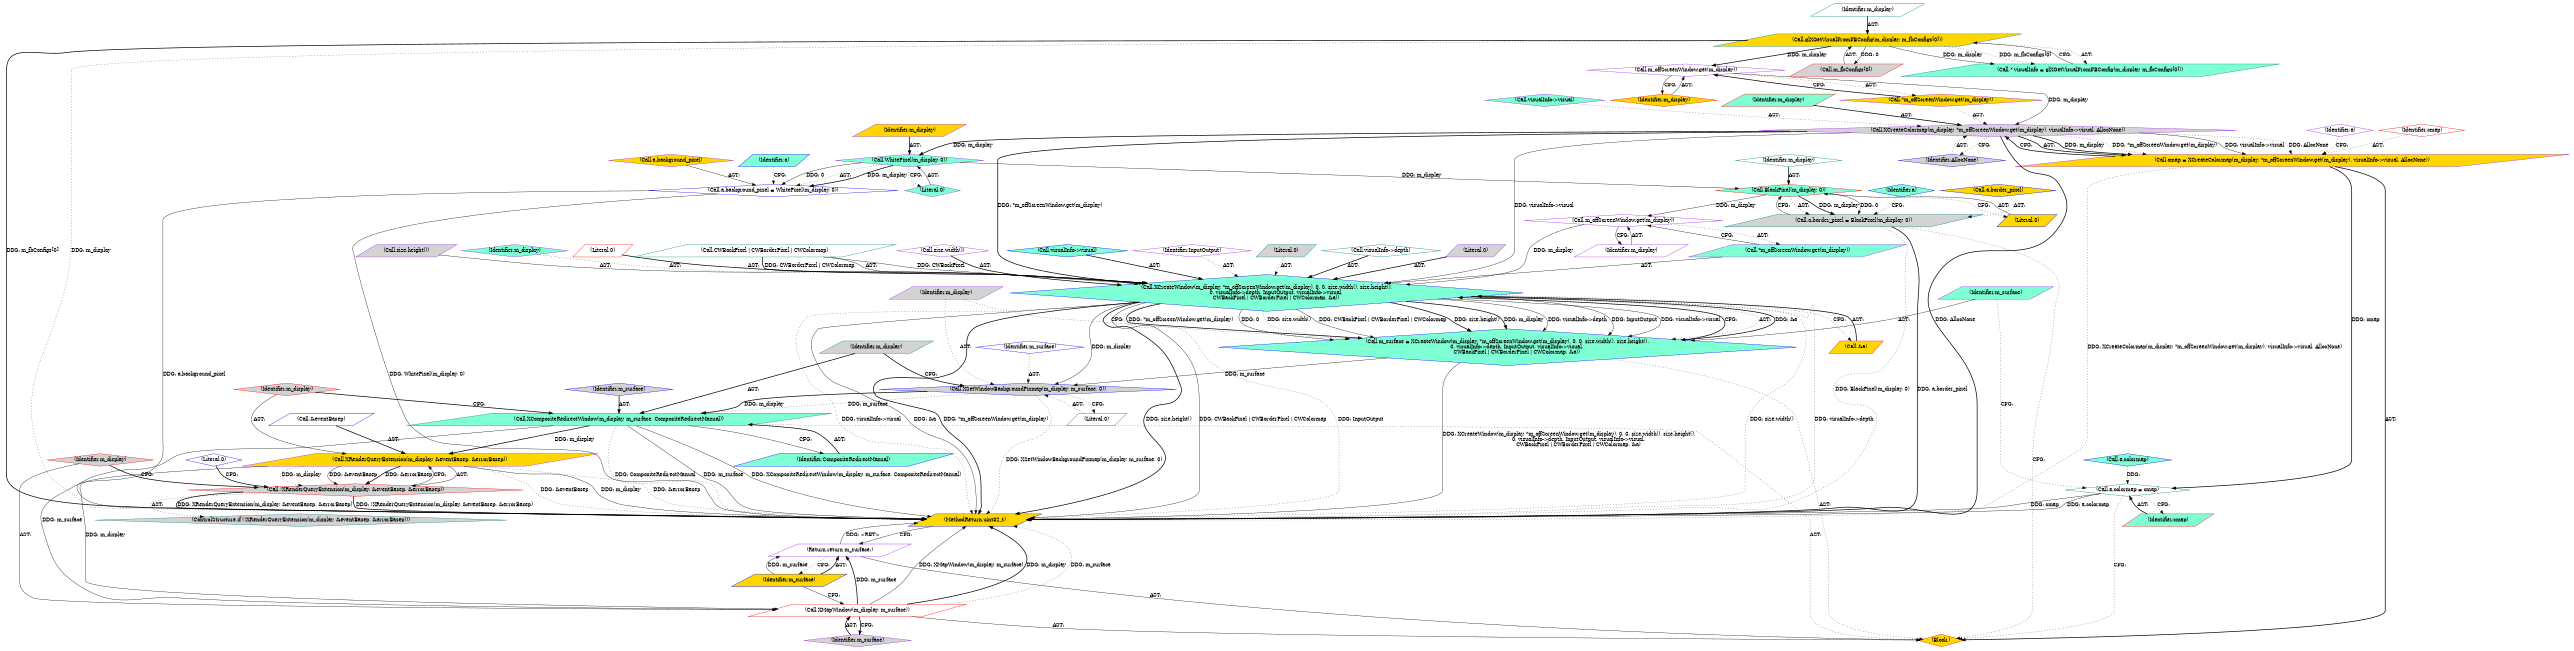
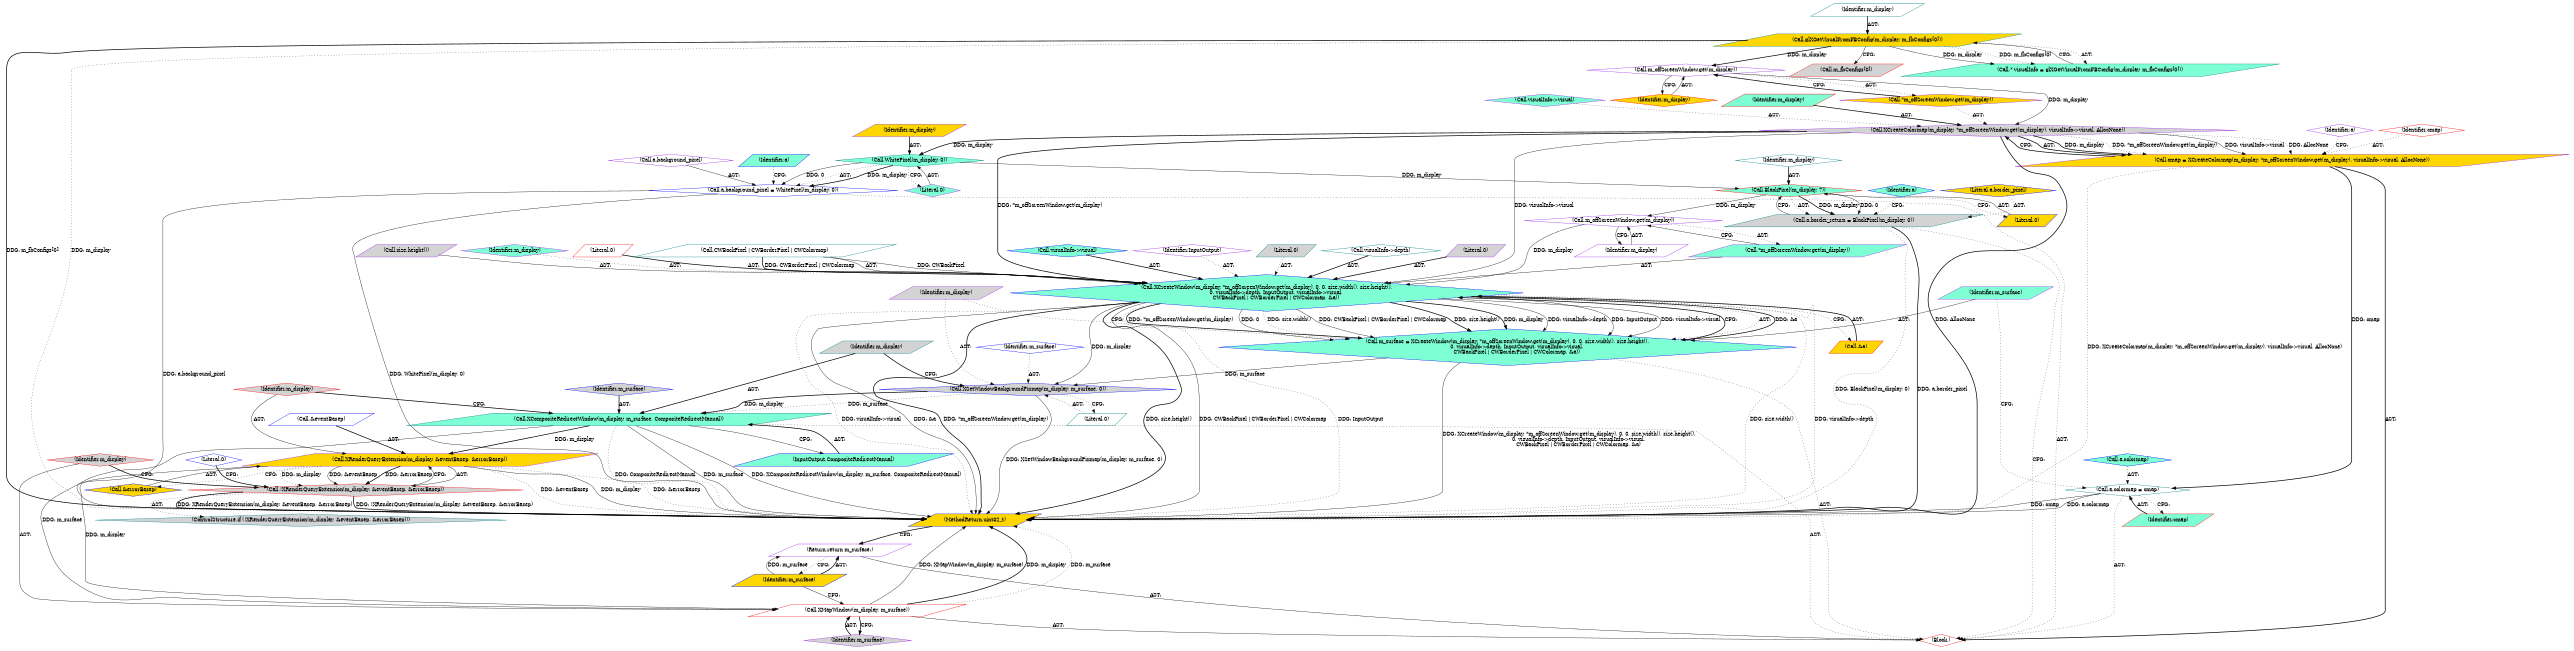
edge "(Call,m_fbConfigs[0])" -> "(Call,glXGetVisualFromFBConfig(m_display, m_fbConfigs[0]))": removed, label "AST:"
edge "(Call,glXGetVisualFromFBConfig(m_display, m_fbConfigs[0]))" -> "(Call,m_fbConfigs[0])": label "DDG: 0" -> "CFG: "
node "(Call,a.background_pixel)": fillcolor gold -> white
node "(Call,WhitePixel(m_display, 0))": color purple -> teal
node "(Identifier,AllocNone)": removed
node "(Call,BlackPixel(m_display, 0))": label "(Call,BlackPixel(m_display, 0))" -> "(Call,BlackPixel(m_display, 7))"
node "(Call,a.border_pixel)": label "(Call,a.border_pixel)" -> "(Literal,a.border_pixel)"
edge "(Call,a.background_pixel = WhitePixel(m_display, 0))" -> "(Block,)": added, label "AST:"
node "(Call,a.border_pixel = BlackPixel(m_display, 0))": label "(Call,a.border_pixel = BlackPixel(m_display, 0))" -> "(Call,a.border_return = BlackPixel(m_display, 0))"
node "(Call,size.width())": removed
edge "(Call,XSetWindowBackgroundPixmap(m_display, m_surface, 0))" -> "(MethodReturn,uint32_t)": style dotted -> solid
node "(Identifier,CompositeRedirectManual)": label "(Identifier,CompositeRedirectManual)" -> "(InputOutput,CompositeRedirectManual)"
edge "(Call,a.colormap)" -> "(Call,a.colormap = cmap)": label "DDG: " -> "AST: "
node "(Call,&errorBasep)": added
edge "(Return,return m_surface;)" -> "(MethodReturn,uint32_t)": removed, label "DDG: <RET>"
edge "(MethodReturn,uint32_t)" -> "(Return,return m_surface;)": style solid -> bold
edge "(Call,a.colormap = cmap)" -> "(Block,)": label "CFG: " -> "AST: "
edge "(Call,XMapWindow(m_display, m_surface))" -> "(Return,return m_surface;)": removed, label "DDG: m_surface"
node "(Block,)": fillcolor gold -> white
